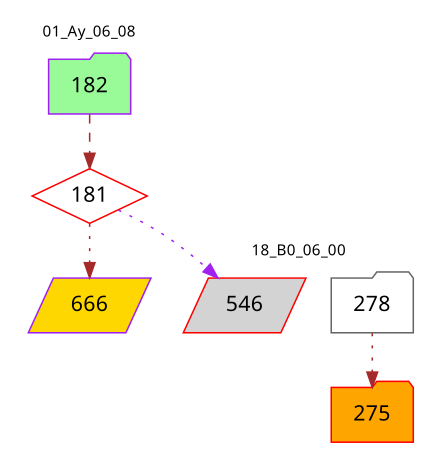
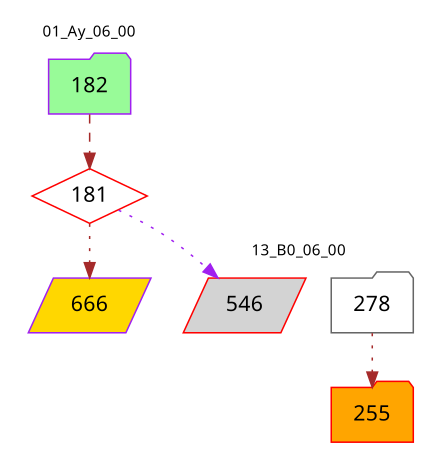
cluster "01_Ay_06_08": label "01_Ay_06_08" -> "01_Ay_06_00"
cluster "18_B0_06_00": label "18_B0_06_00" -> "13_B0_06_00"
node "275": label "275" -> "255"
